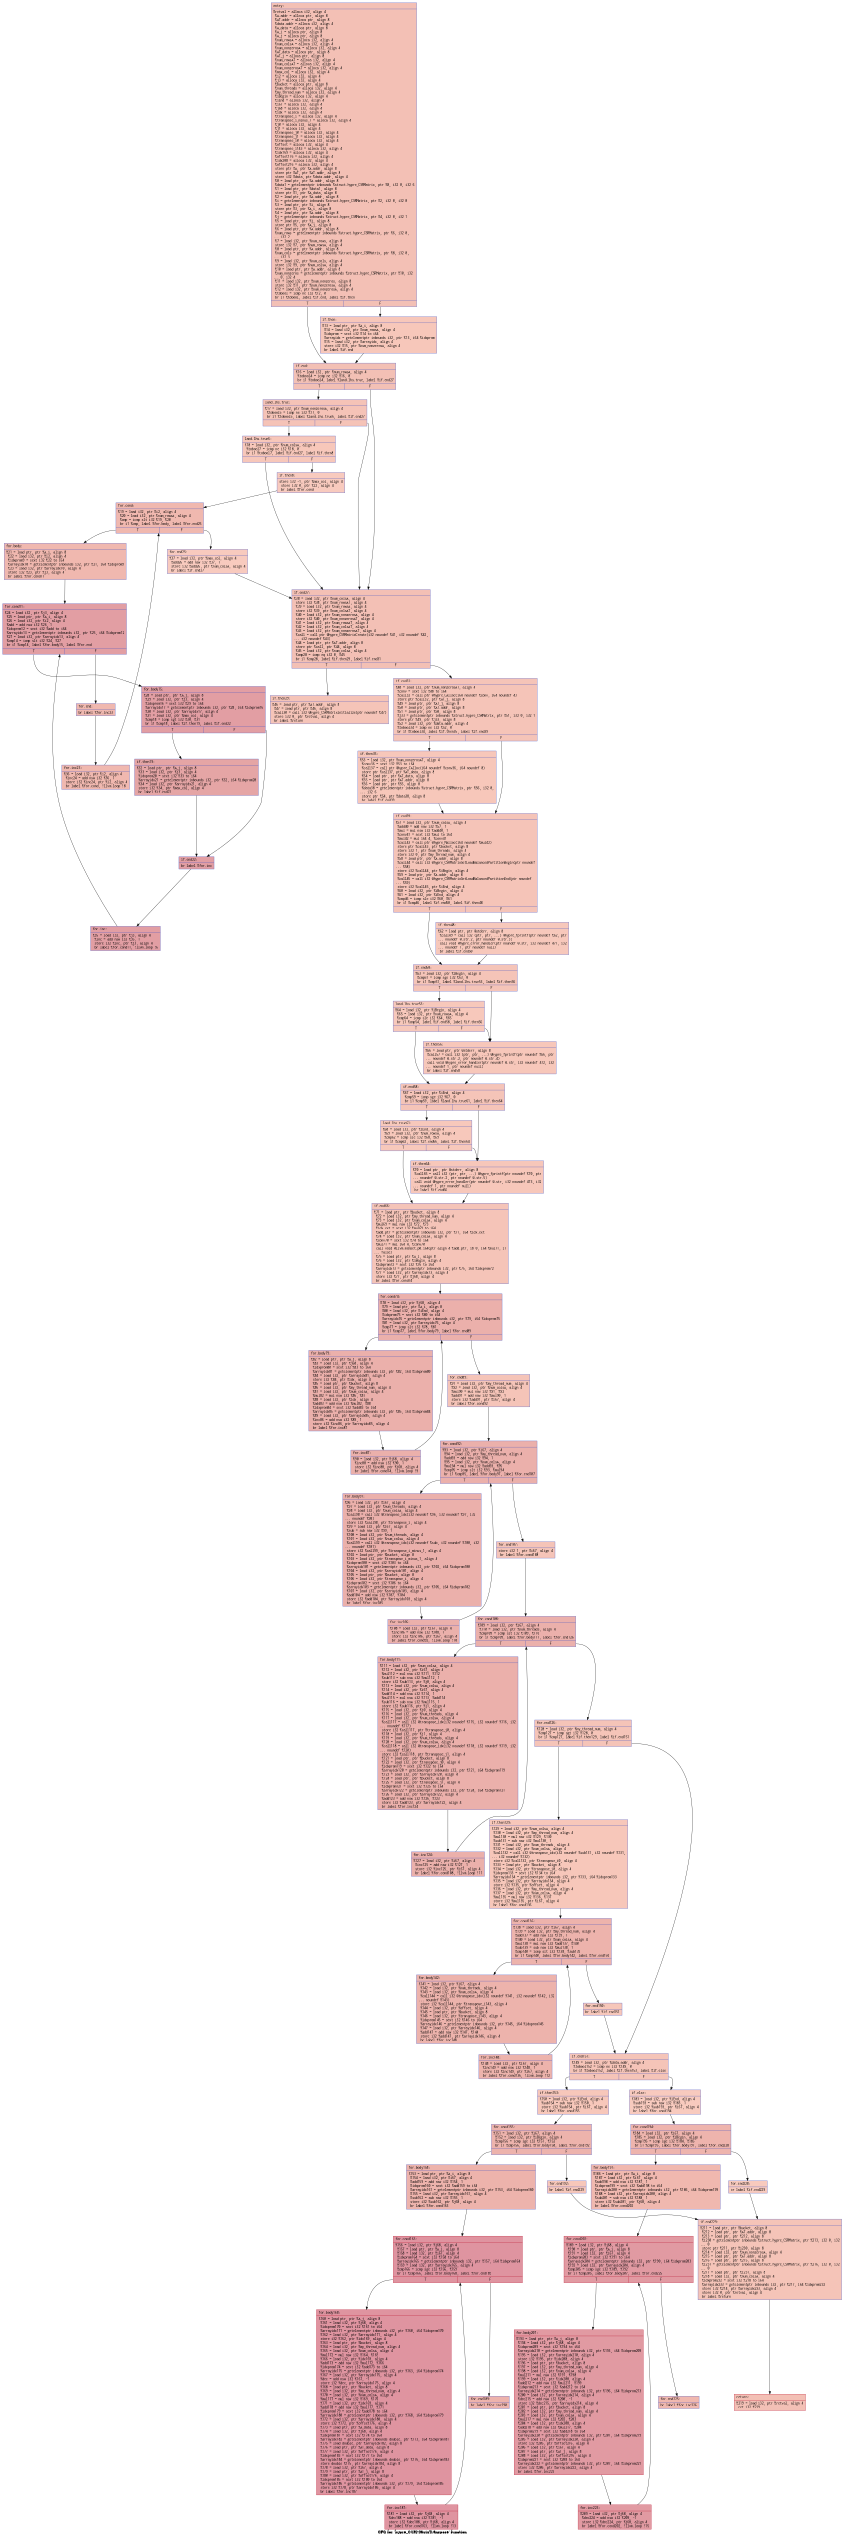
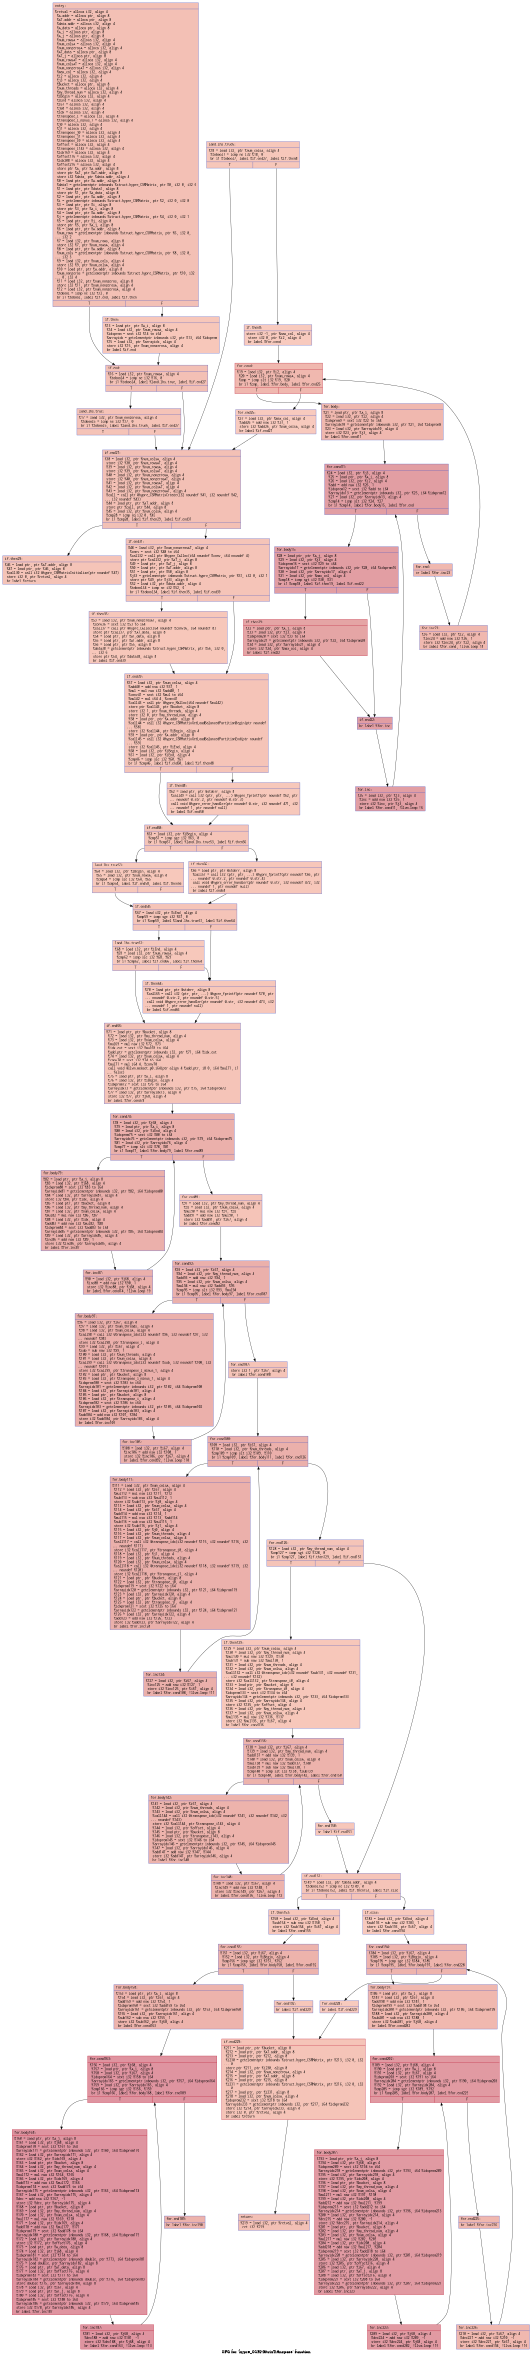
edge "land.lhs.true:" -> "land.lhs.true6:": removed
node "for.cond:": color #3d50c3ff -> #b70d28ff
node "if.then19:": color #3d50c3ff -> #b70d28ff
edge "land.lhs.true53:" -> "if.then56:": removed
node "if.end229:": color #3d50c3ff -> #b70d28ff
node "for.inc226:": added
node "return:": color #b70d28ff -> #3d50c3ff
